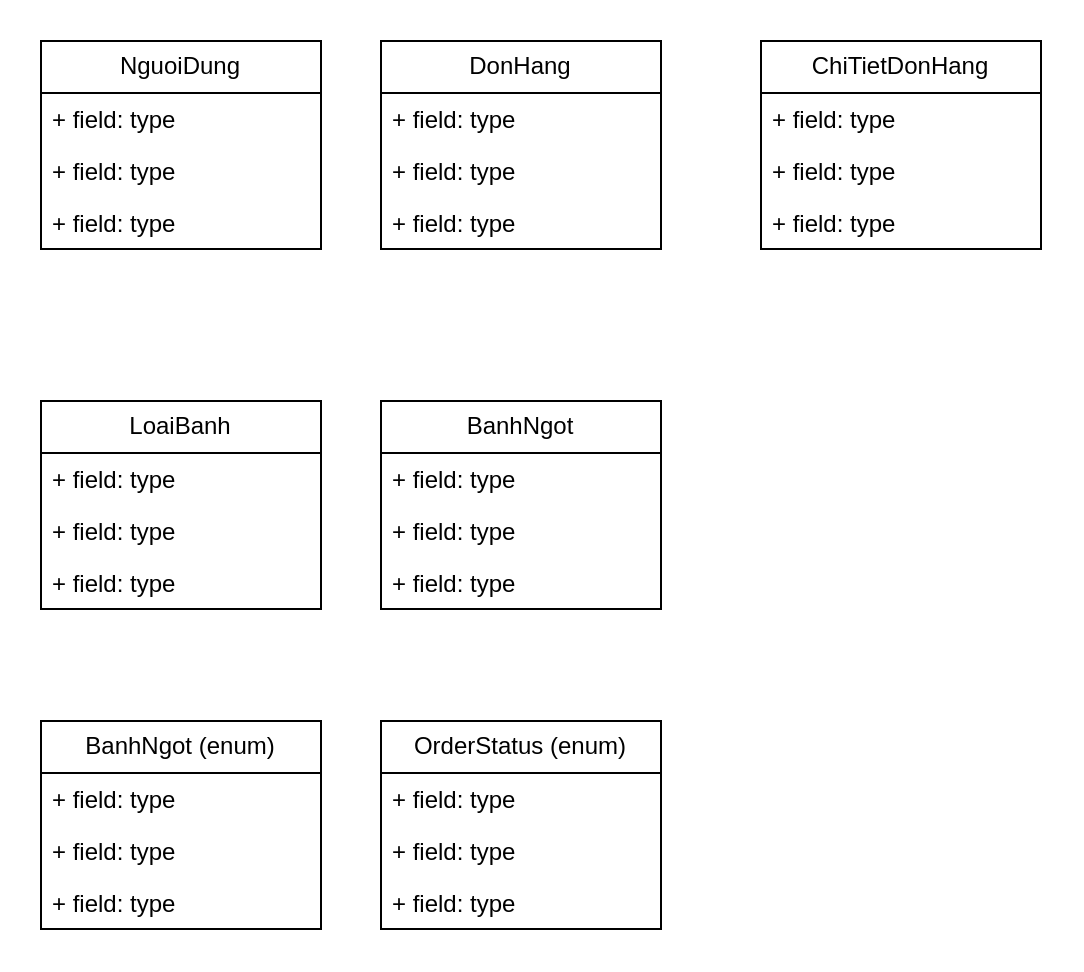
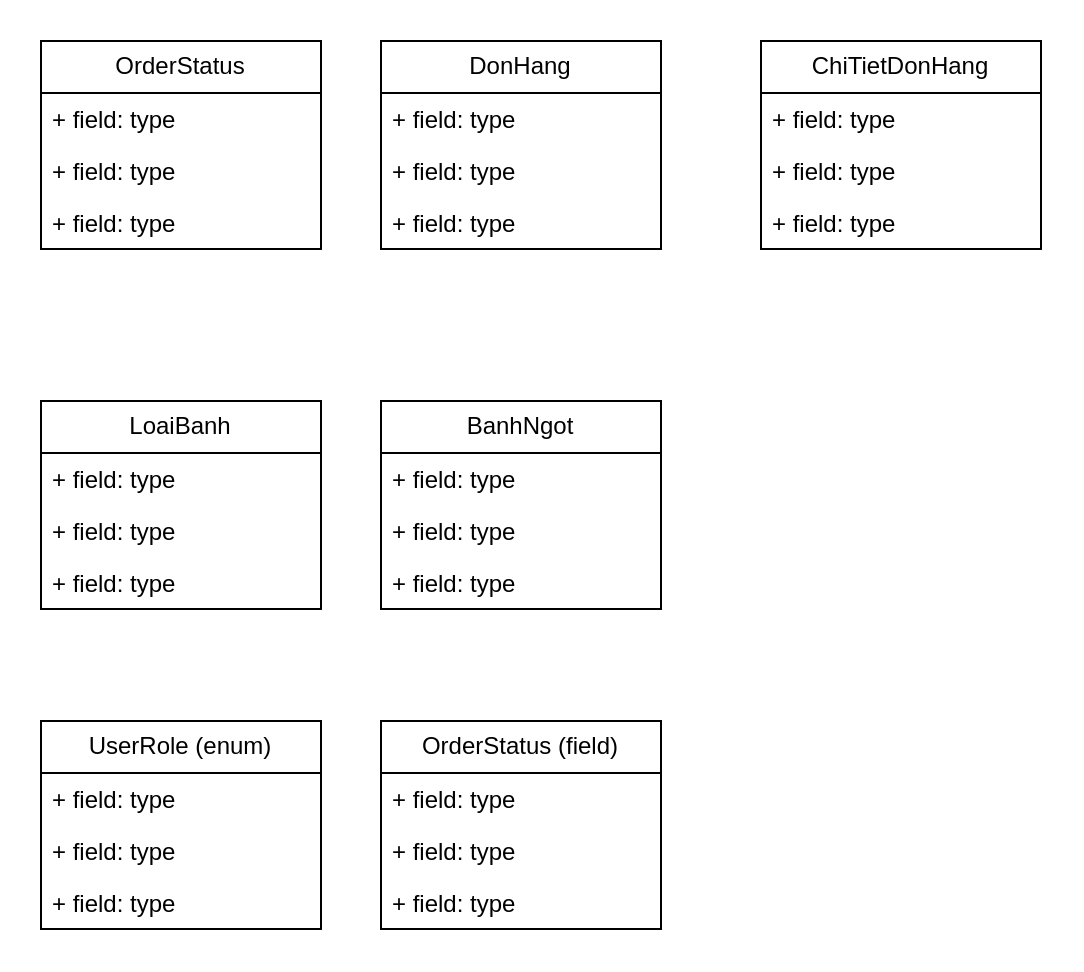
node "NguoiDung": label "NguoiDung" -> "OrderStatus"
node "BanhNgot (enum)": label "BanhNgot (enum)" -> "UserRole (enum)"
node "OrderStatus (enum)": label "OrderStatus (enum)" -> "OrderStatus (field)"
